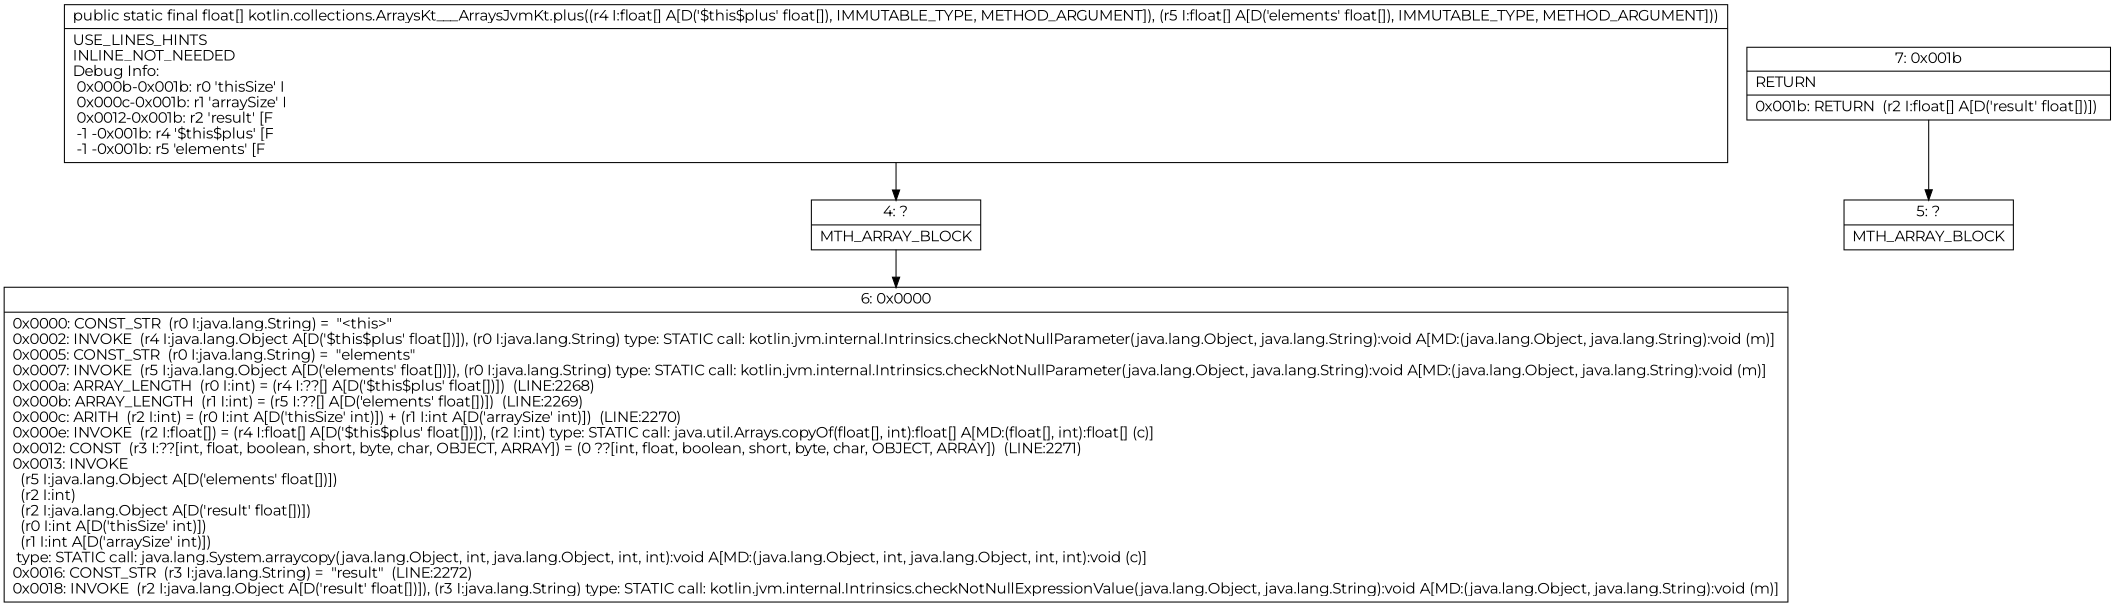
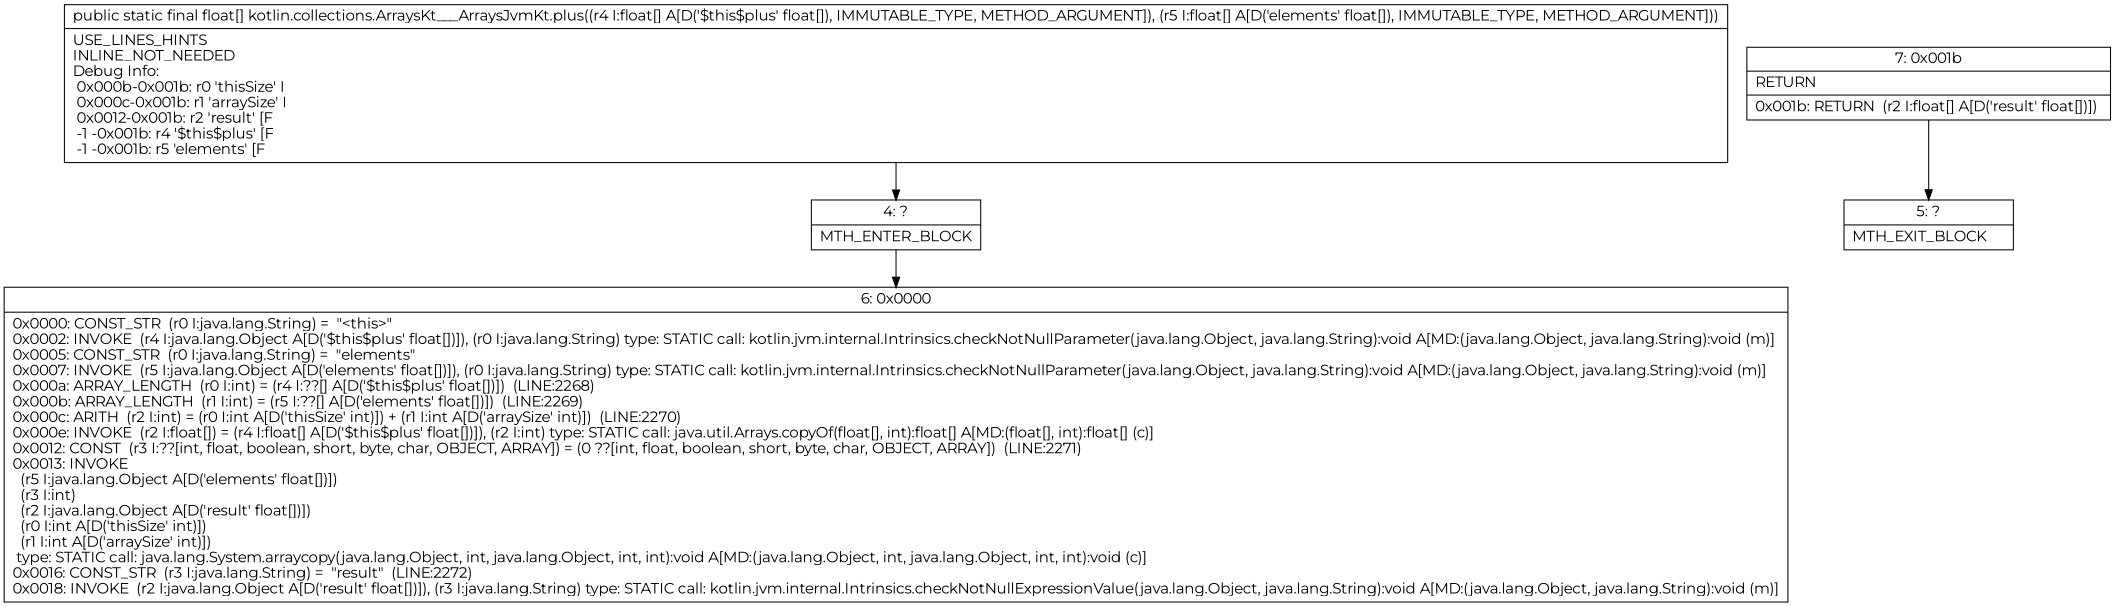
node "4: ?": text "MTH_ARRAY_BLOCK" -> "MTH_ENTER_BLOCK"
node "5: ?": text "MTH_ARRAY_BLOCK" -> "MTH_EXIT_BLOCK"
node "6: 0x0000": text "(r2 I:int)" -> "(r3 I:int)"
